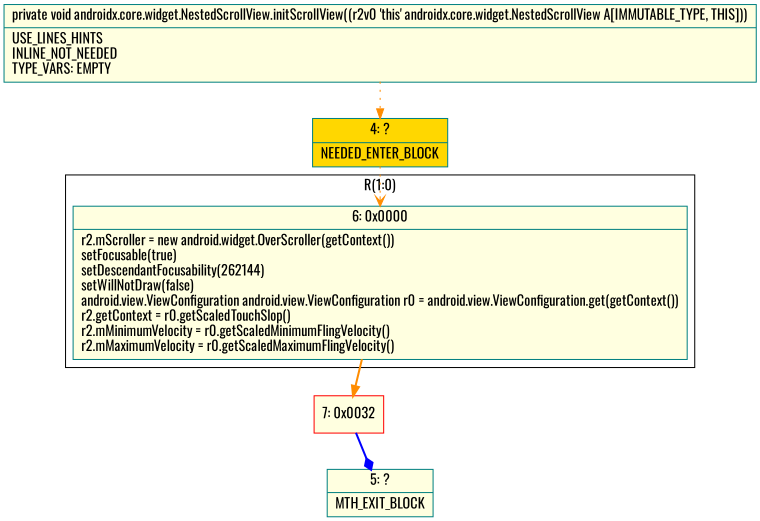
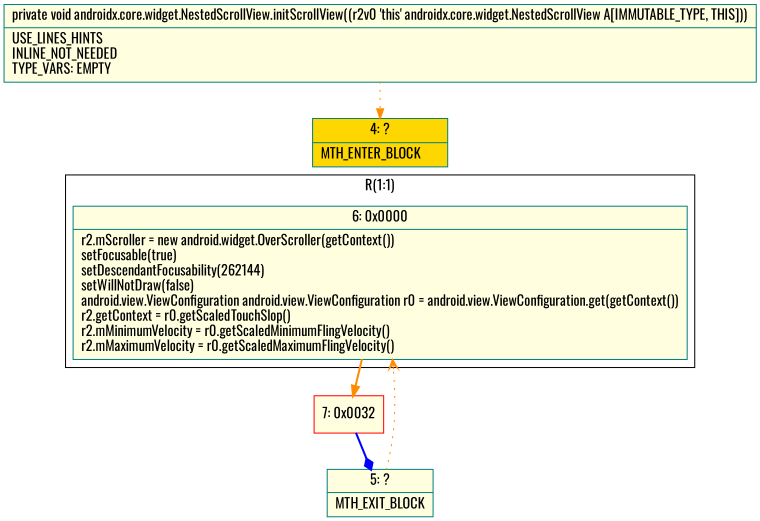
node "4: ?": text "NEEDED_ENTER_BLOCK" -> "MTH_ENTER_BLOCK"
edge "4: ?" -> "6: 0x0000": now "5: ?" -> "6: 0x0000"
cluster "R(1:0)": label "R(1:0)" -> "R(1:1)"
